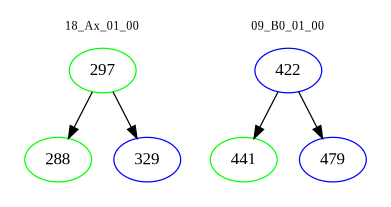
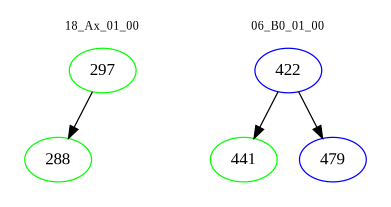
cluster "09_B0_01_00": label "09_B0_01_00" -> "06_B0_01_00"
node "329": removed
